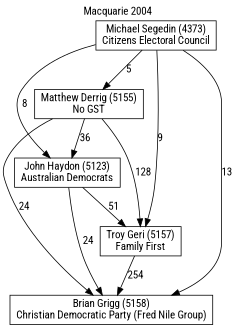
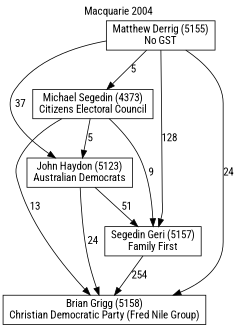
edge "Michael Segedin (4373) Citizens Electoral Council" -> "Matthew Derrig (5155) No GST": reversed
edge "Michael Segedin (4373) Citizens Electoral Council" -> "John Haydon (5123) Australian Democrats": label "8" -> "5"
edge "Matthew Derrig (5155) No GST" -> "John Haydon (5123) Australian Democrats": label "36" -> "37"
node "Troy Geri (5157) Family First": label "Troy Geri (5157) Family First" -> "Segedin Geri (5157) Family First"
